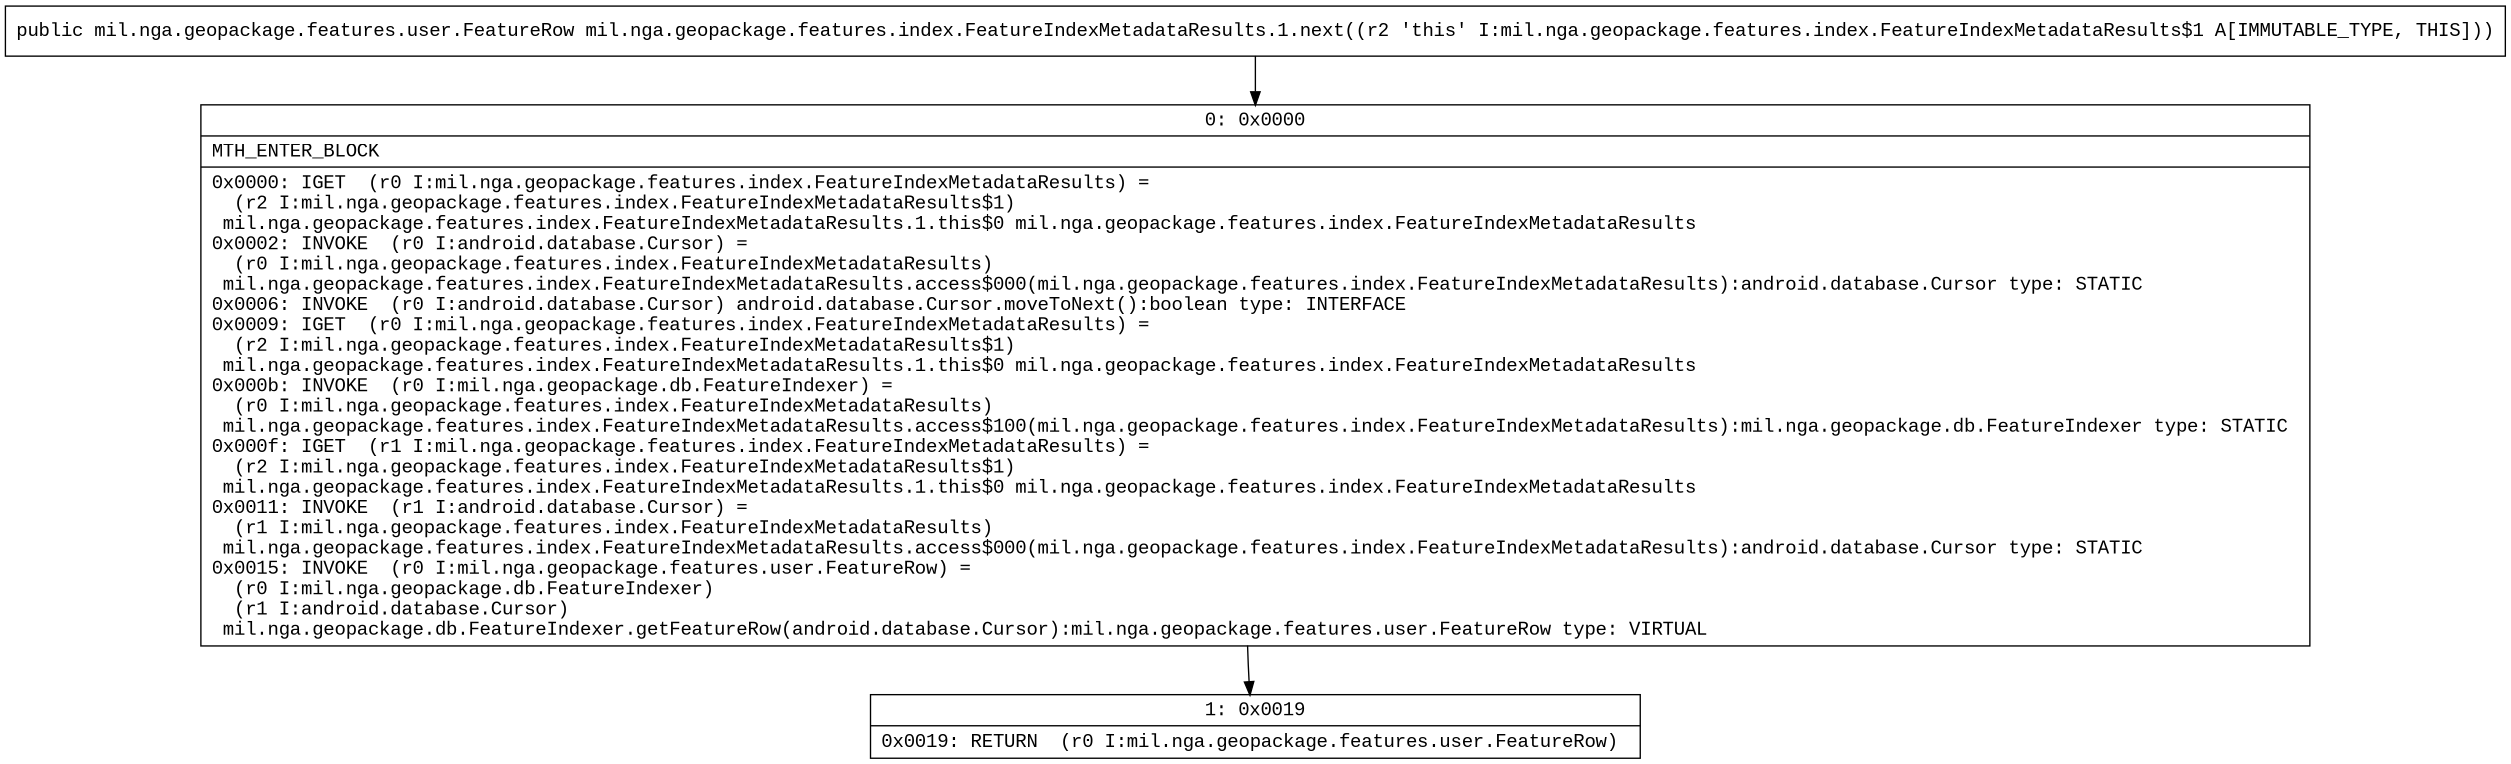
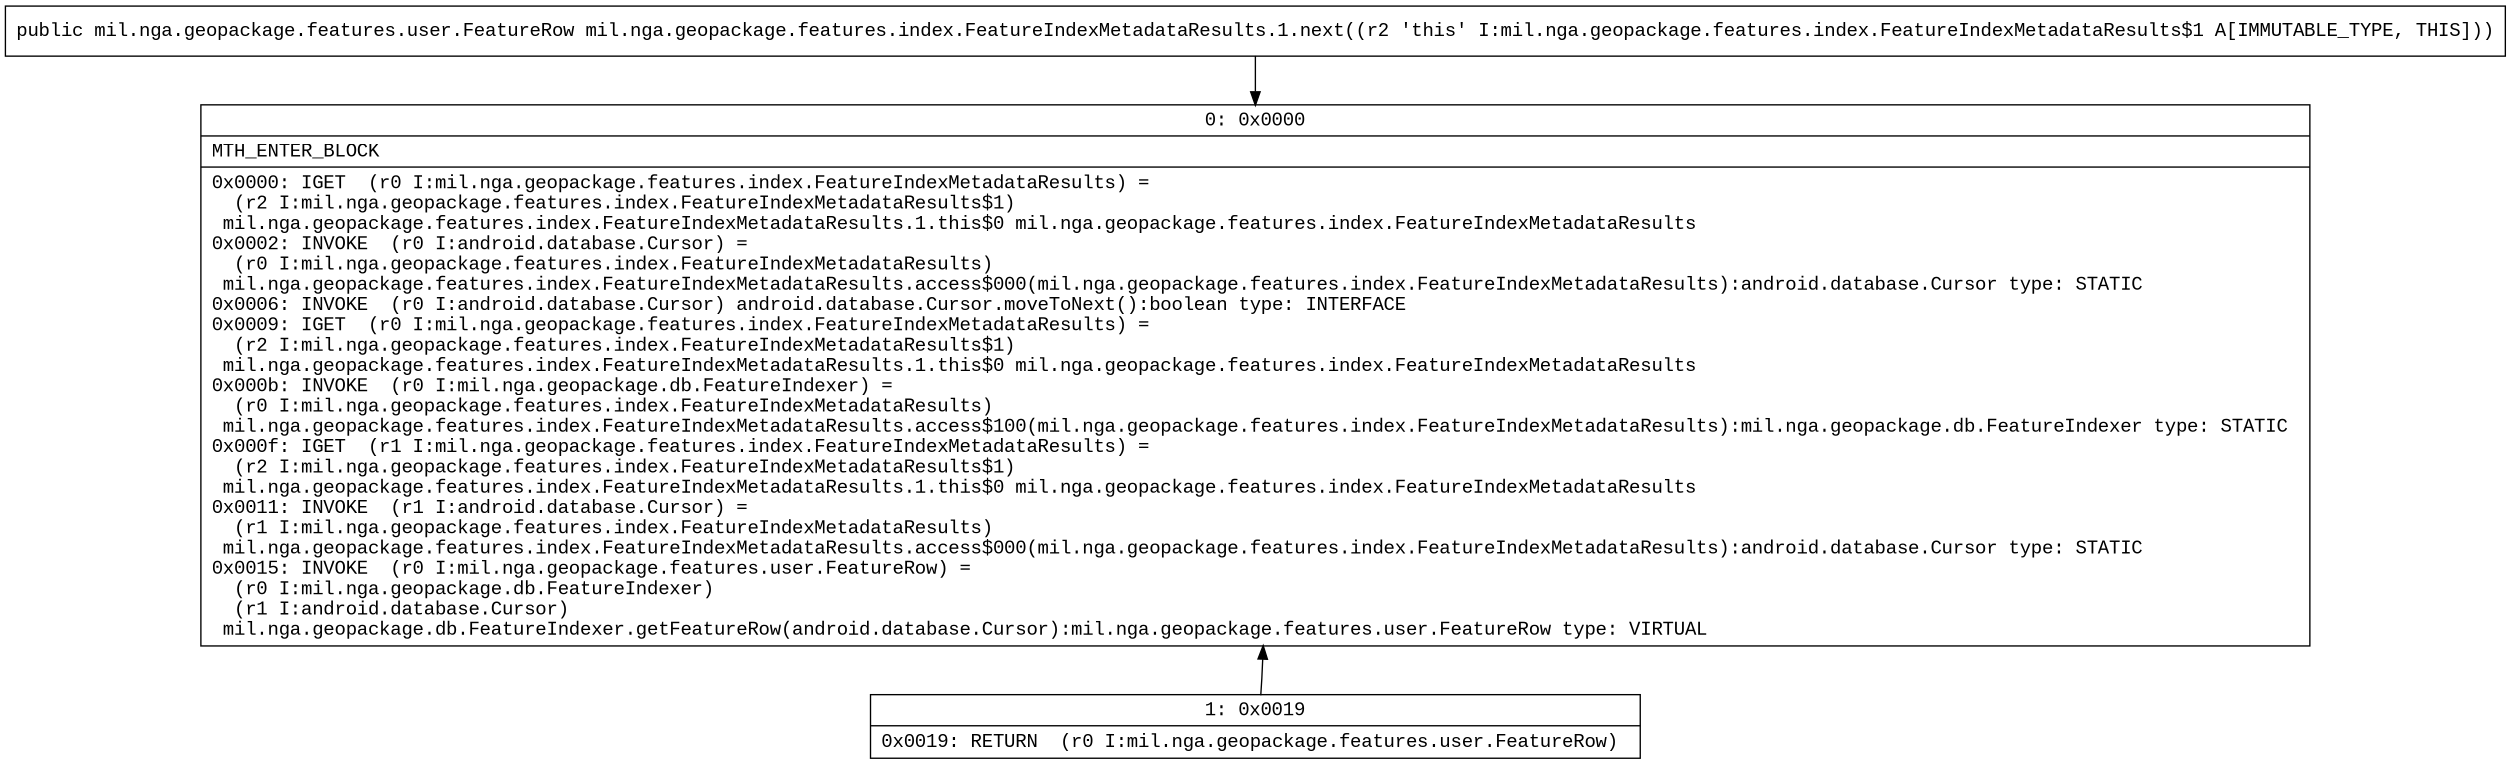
edge "0: 0x0000" -> "1: 0x0019": reversed
